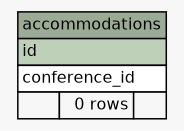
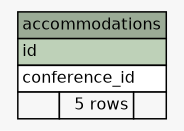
node "accommodations": text "0 rows" -> "5 rows"
